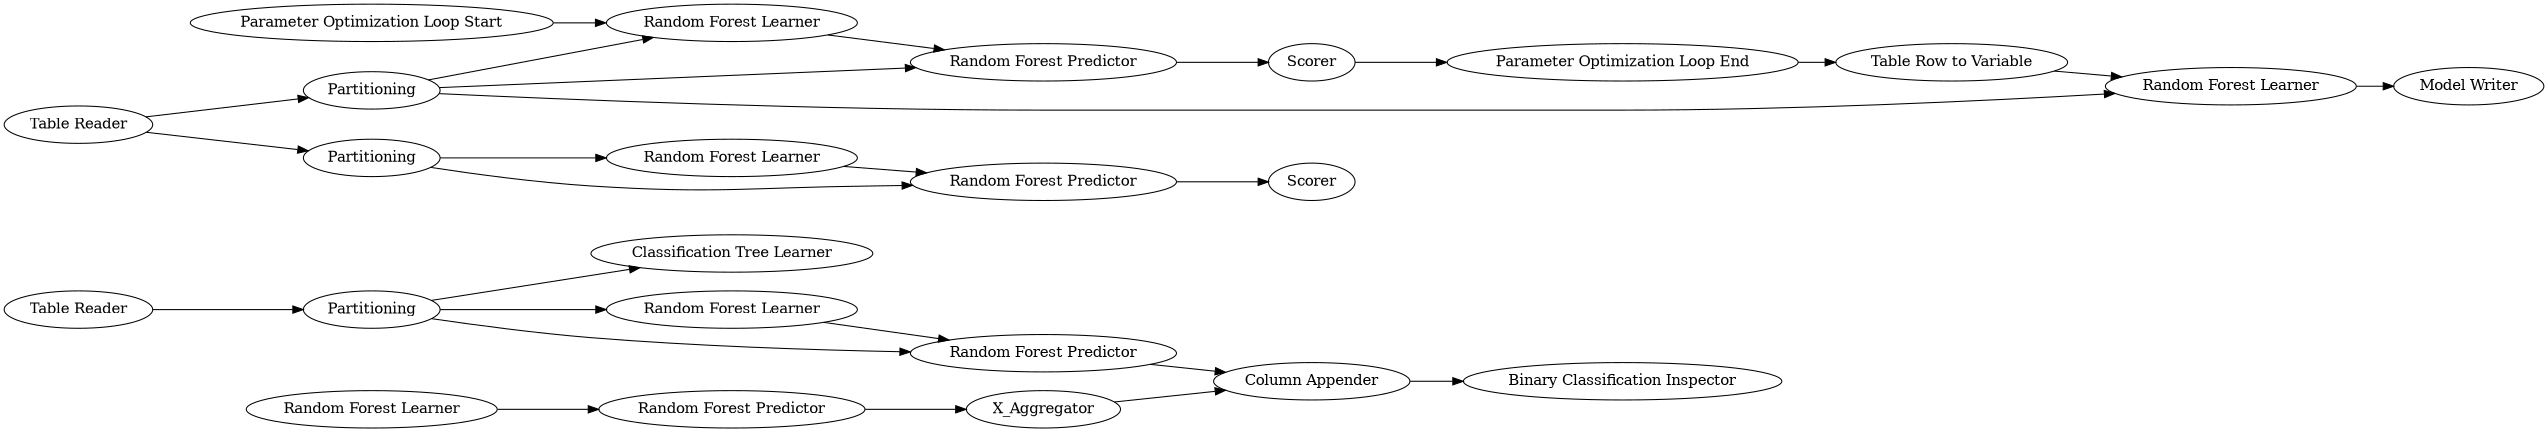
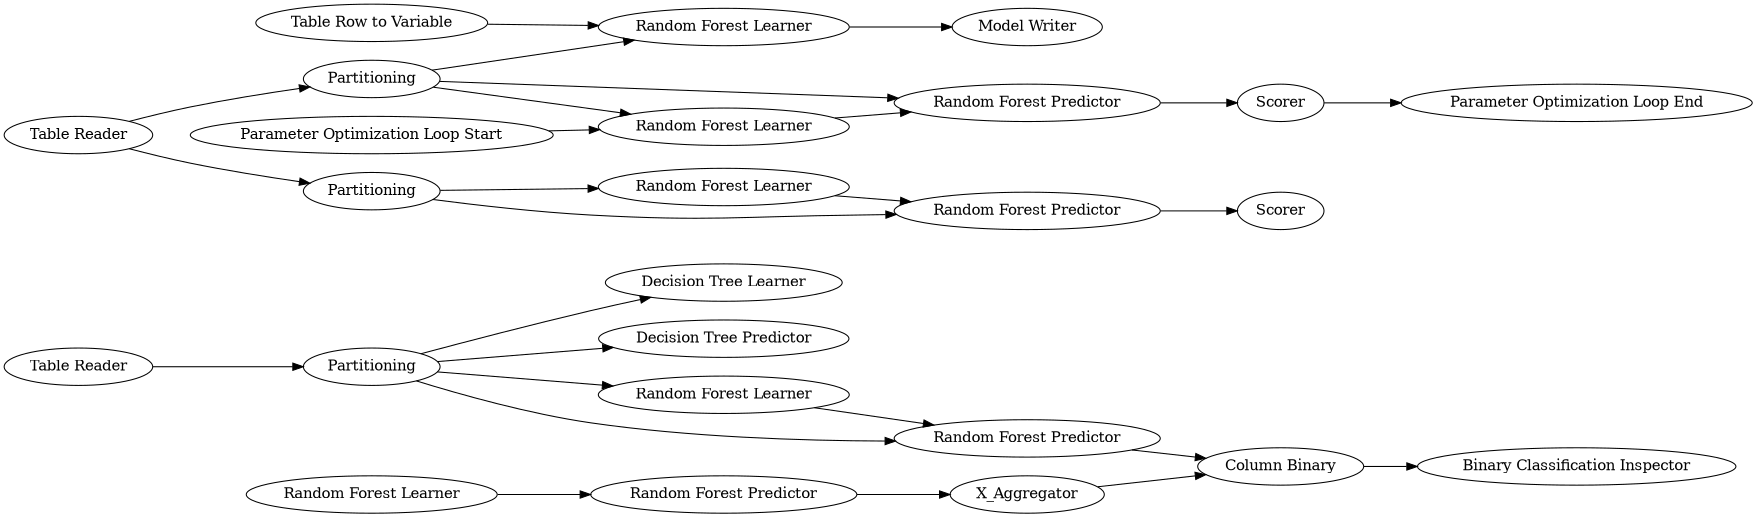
edge "Parameter Optimization Loop End" -> "Table Row to Variable": removed
node "Classification Tree Learner": label "Classification Tree Learner" -> "Decision Tree Learner"
node "Decision Tree Predictor": added
node "Column Appender": label "Column Appender" -> "Column Binary"
